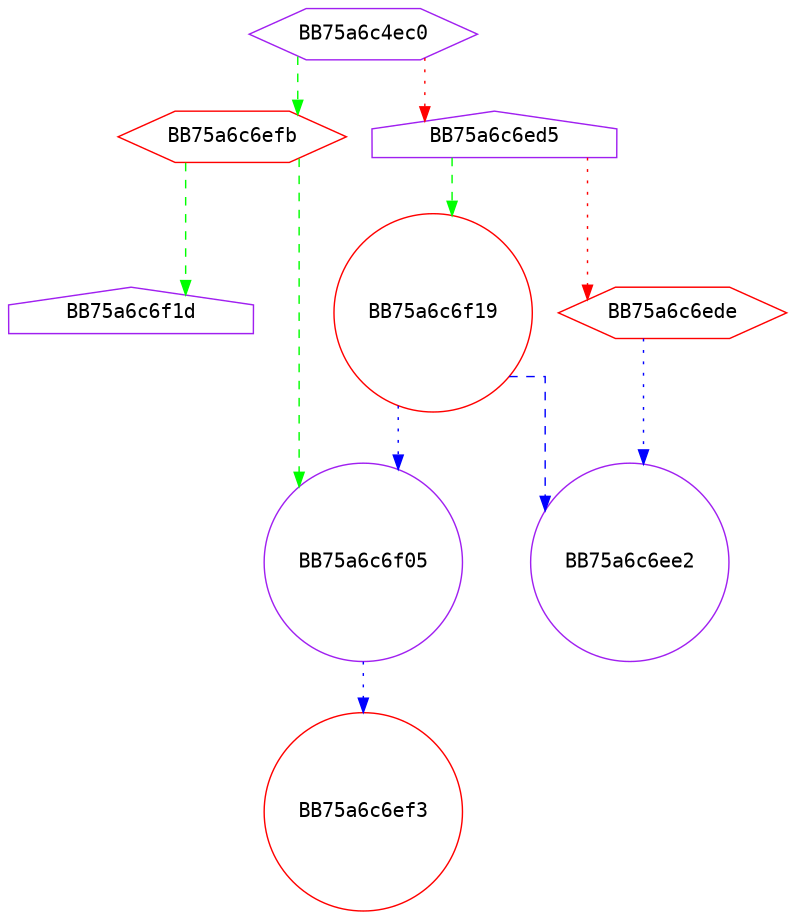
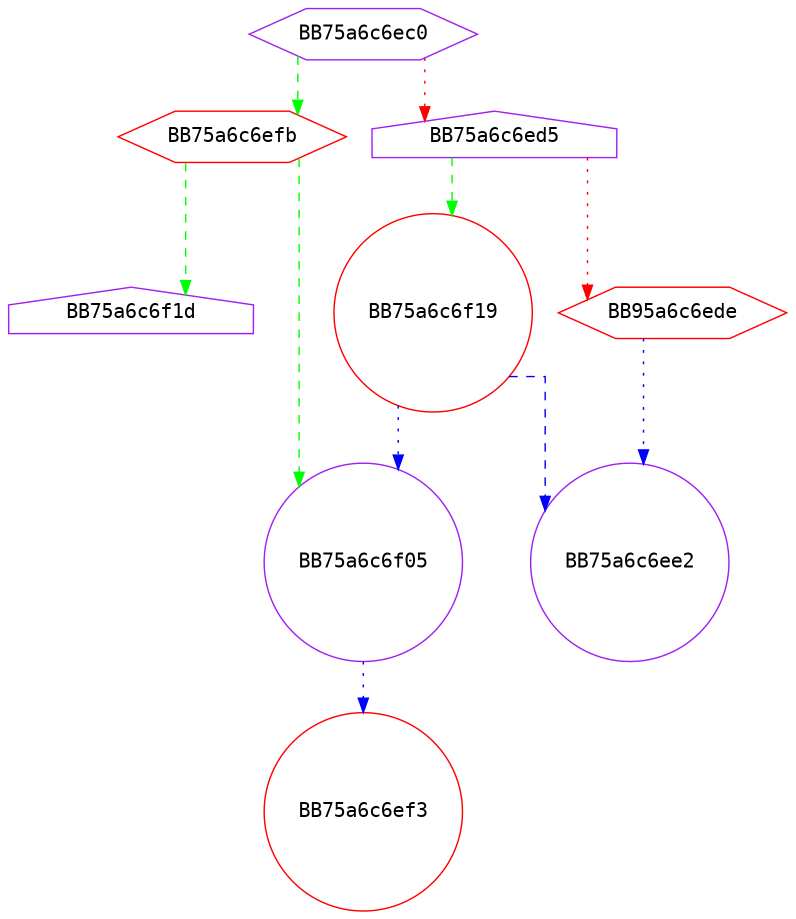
node "BB75a6c4ec0": label "BB75a6c4ec0" -> "BB75a6c6ec0"
node "BB75a6c6ede": label "BB75a6c6ede" -> "BB95a6c6ede"
